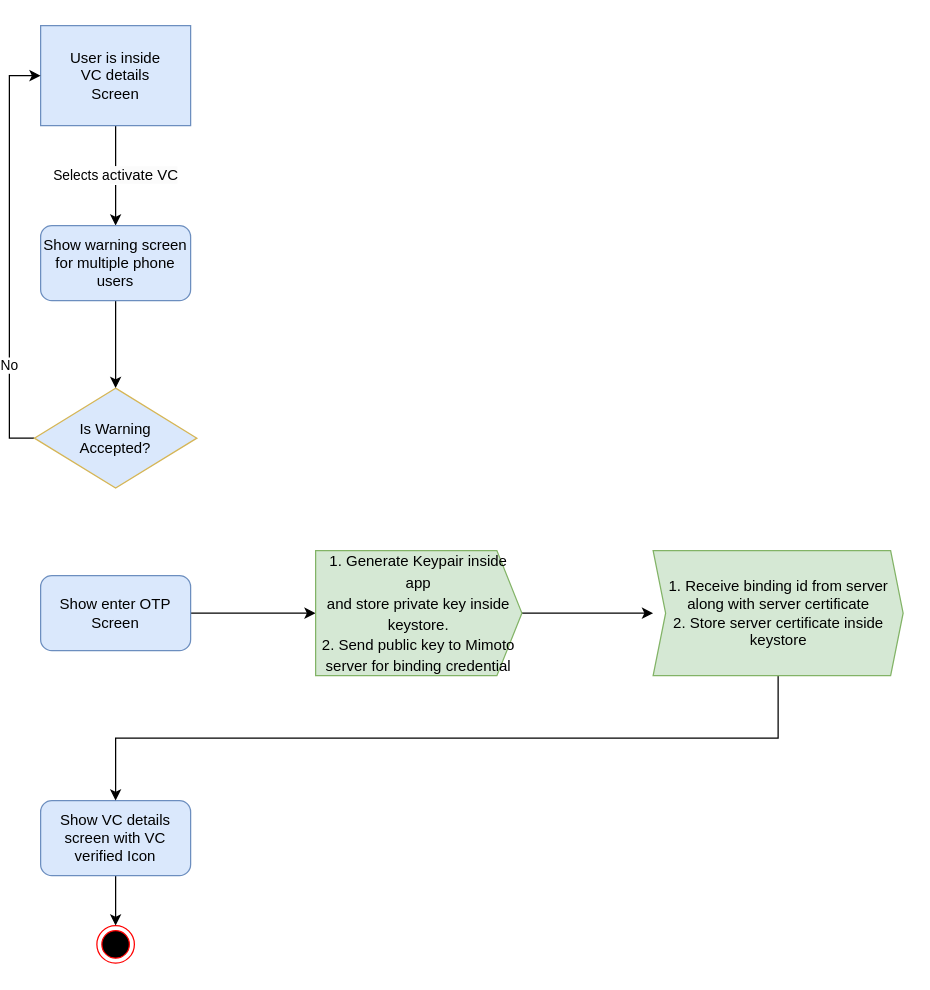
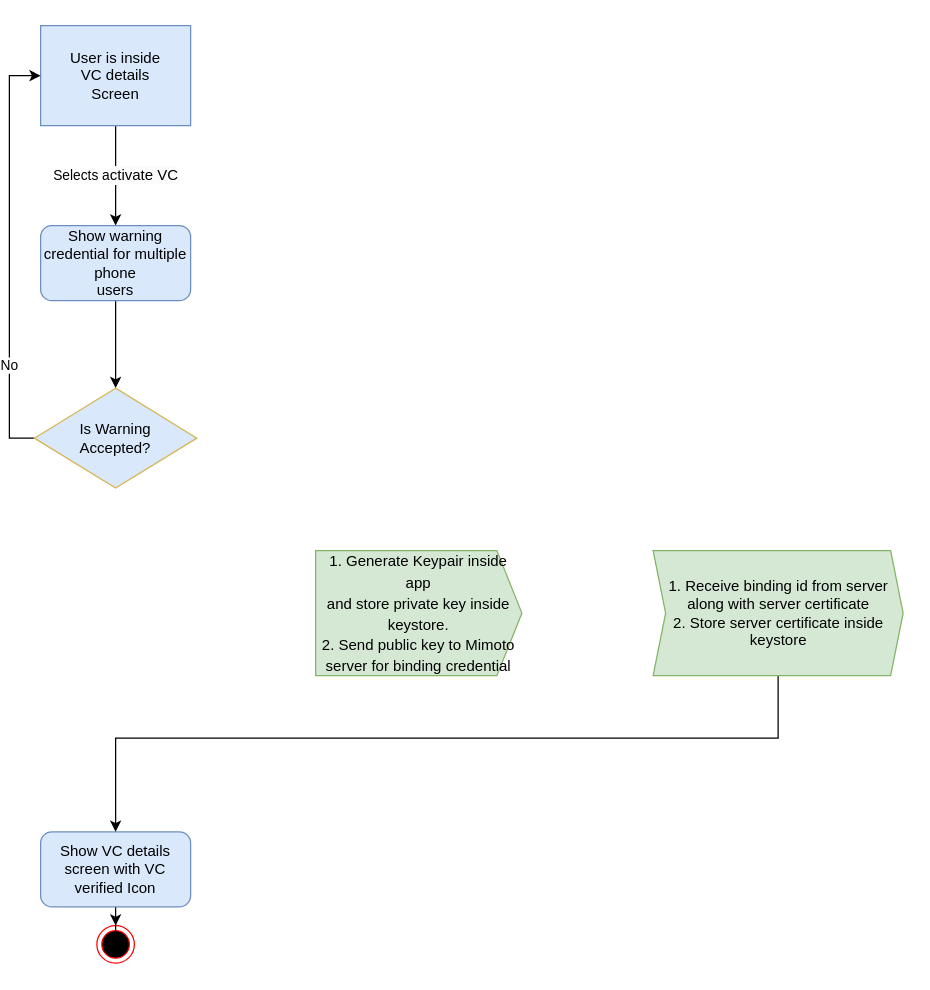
node "Show warning screen for multiple phone users": label "Show warning screen for multiple phone users" -> "Show warning credential for multiple phone users"
node "Show enter OTP Screen": removed
edge "Show enter OTP Screen" -> "1. Generate Keypair inside app and store private key inside keystore. 2. Send public key to Mimoto server for binding credential": removed
edge "1. Generate Keypair inside app and store private key inside keystore. 2. Send public key to Mimoto server for binding credential" -> "1. Receive binding id from server along with server certificate 2. Store server certificate inside keystore": removed
node "Show VC details screen with VC verified Icon": moved (116, 838) -> (116, 869)
